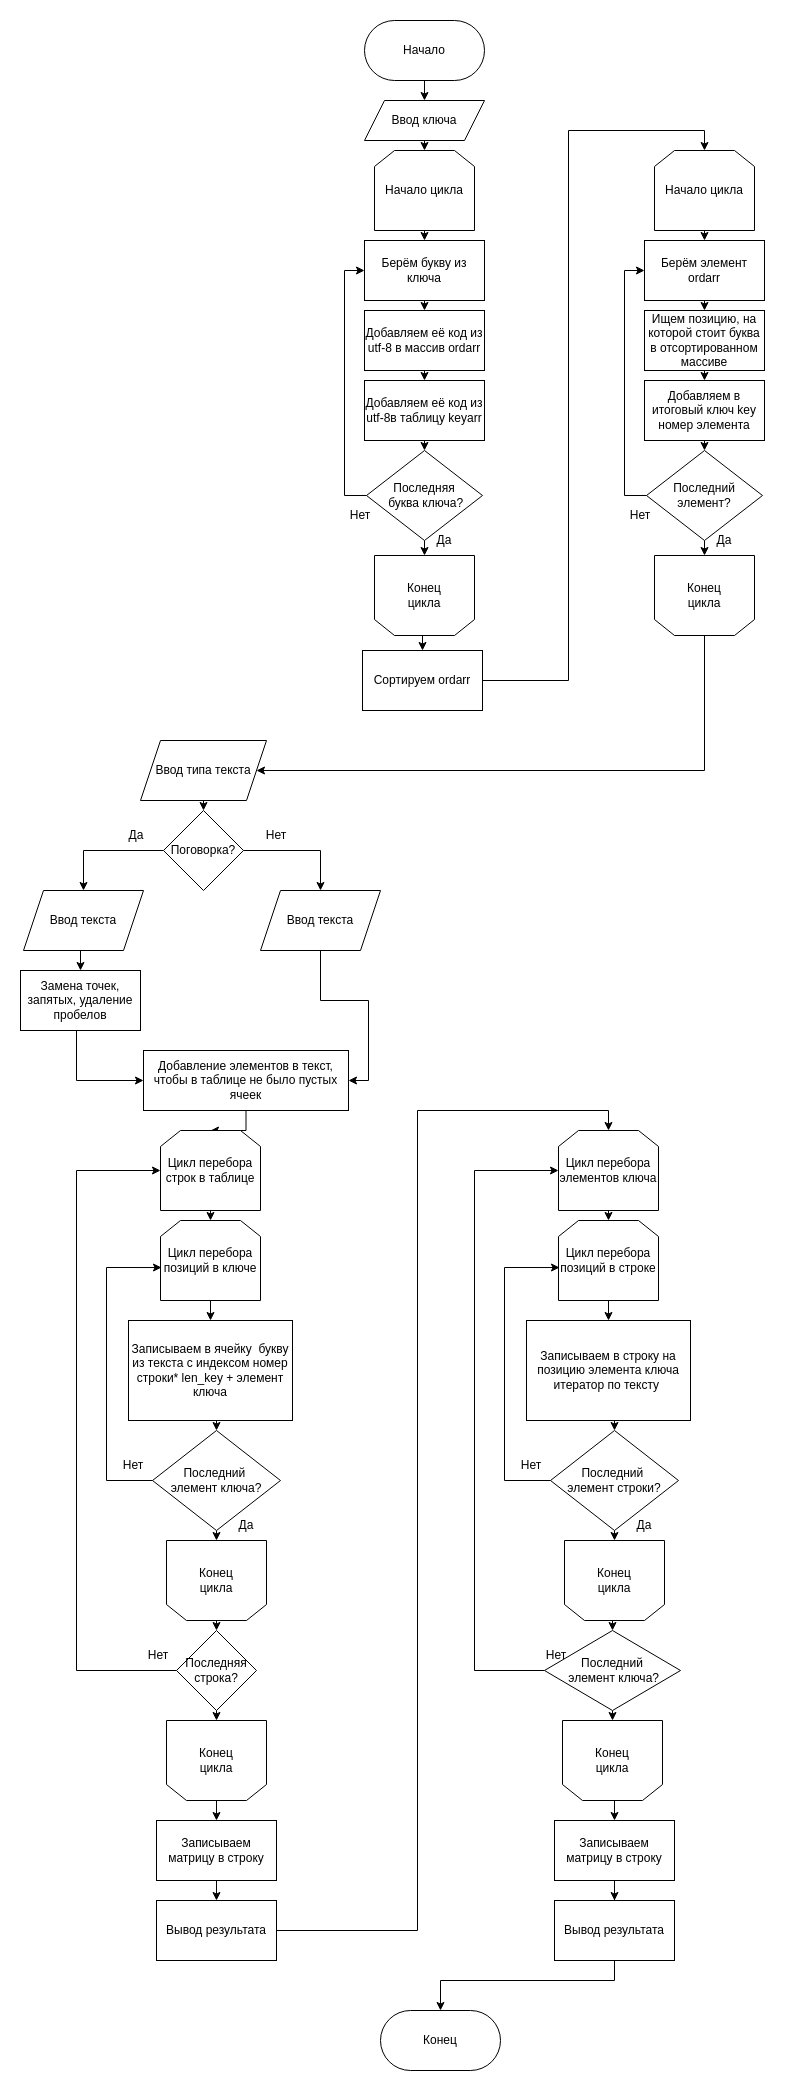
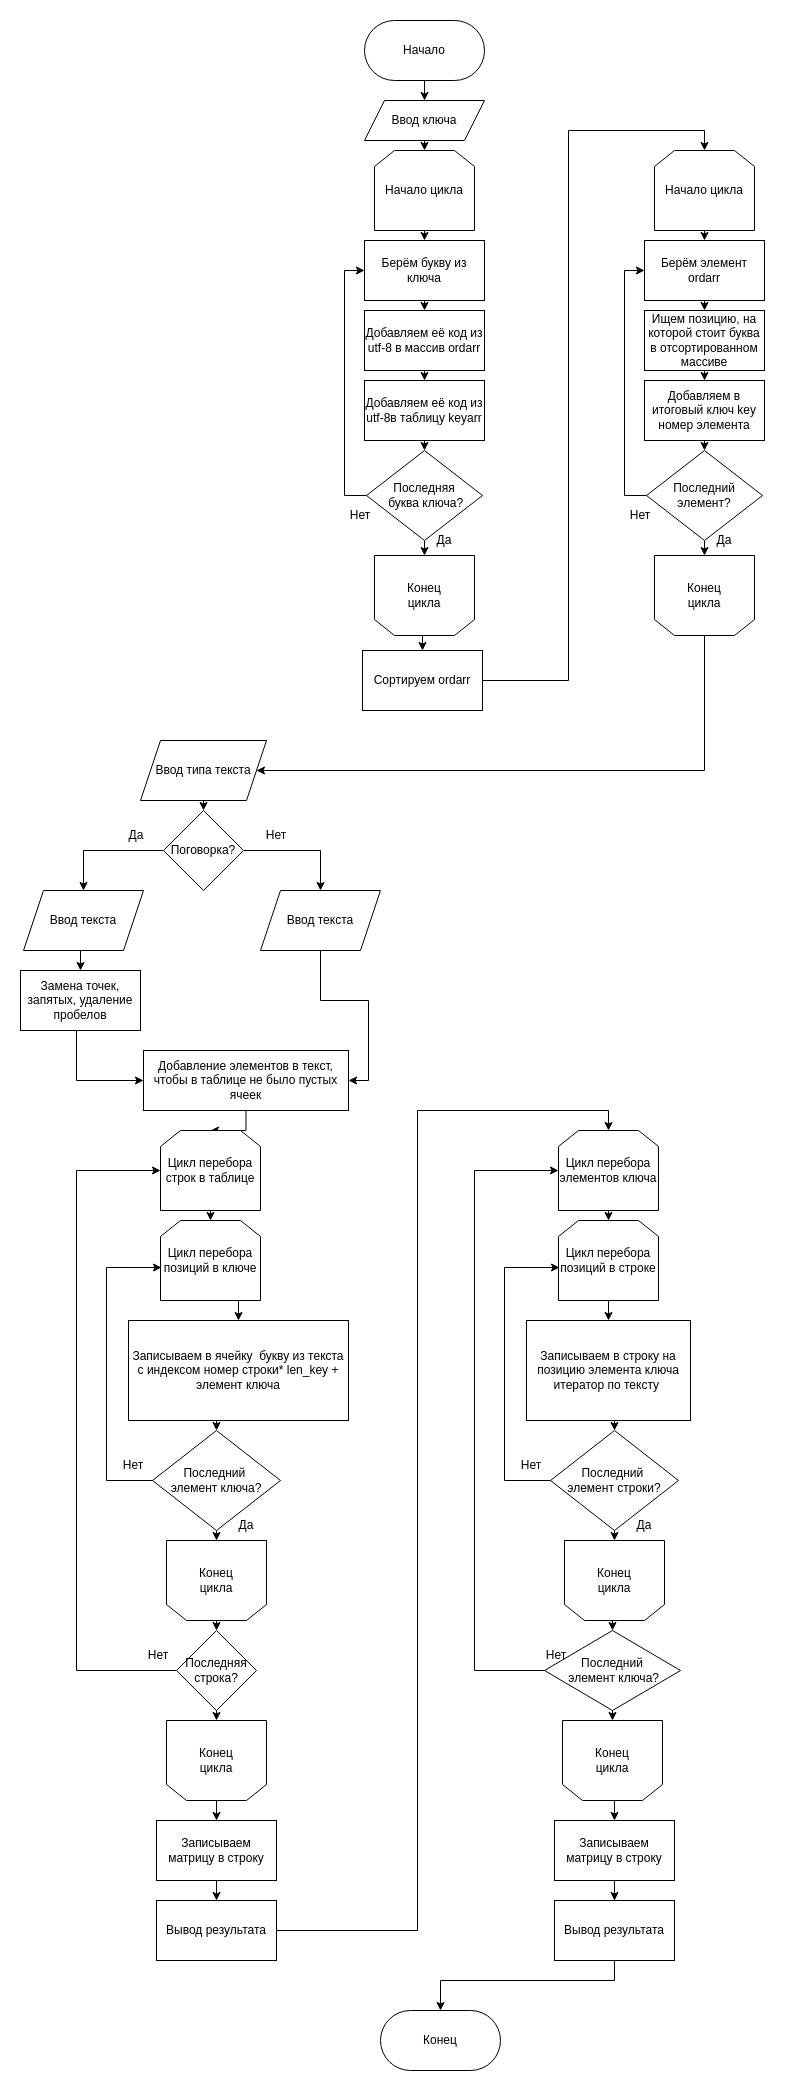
node "Записываем в ячейку букву из текста с индексом номер строки* len_key + элемент ключа": size 164x100 -> 220x100
